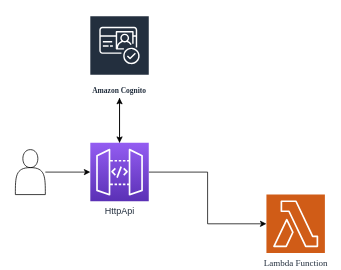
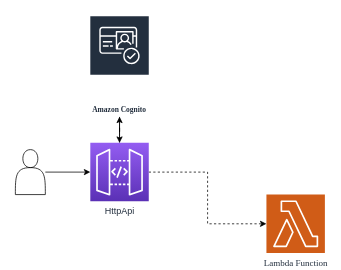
node "Amazon Cognito": size 60x83 -> 60x101
edge "HttpApi" -> "Lambda Function": style solid -> dashed
